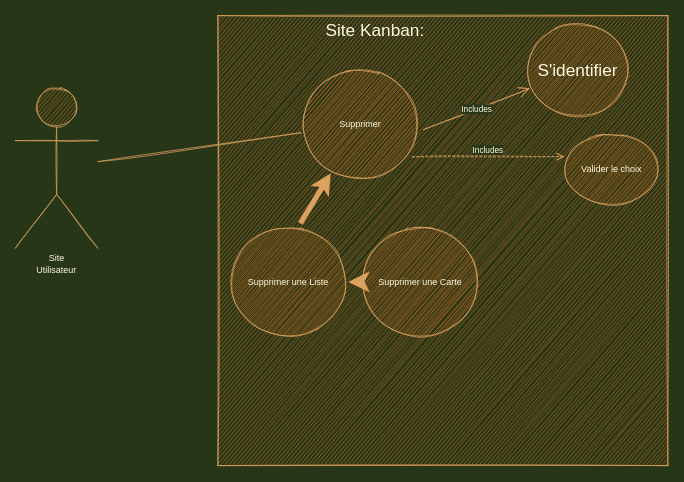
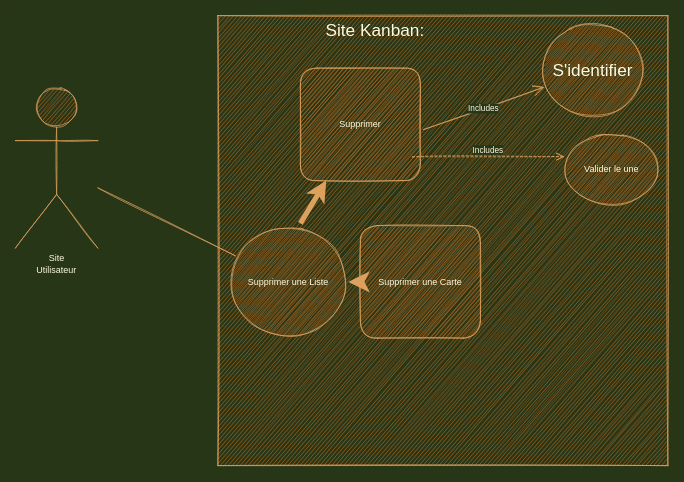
node "S'identifier": moved (578, 70) -> (593, 70)
node "Supprimer": shape ellipse -> rounded rectangle
edge "Supprimer" -- "Site": now "Supprimer une Liste" -- "Site"
node "Valider le choix": label "Valider le choix" -> "Valider le une"
node "Supprimer une Carte": shape ellipse -> rounded rectangle
